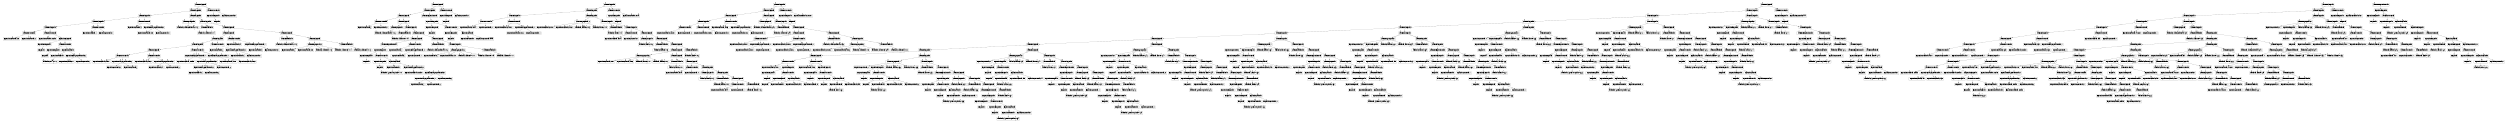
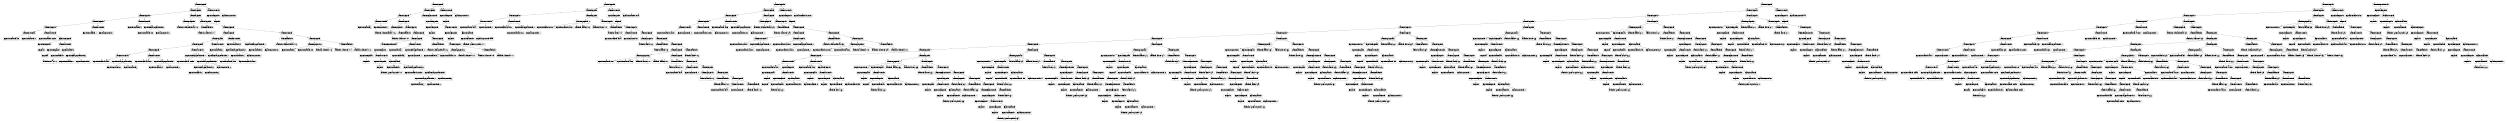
node "LabelNode: System.out.println@1711": added
node "LabelNode: System.out.println@1657": removed
node "StatementCJumpNode: nt": label "StatementCJumpNode: nt" -> "ExpressionLocalNode: nt"
node "LabelNode: Init@1630": added
